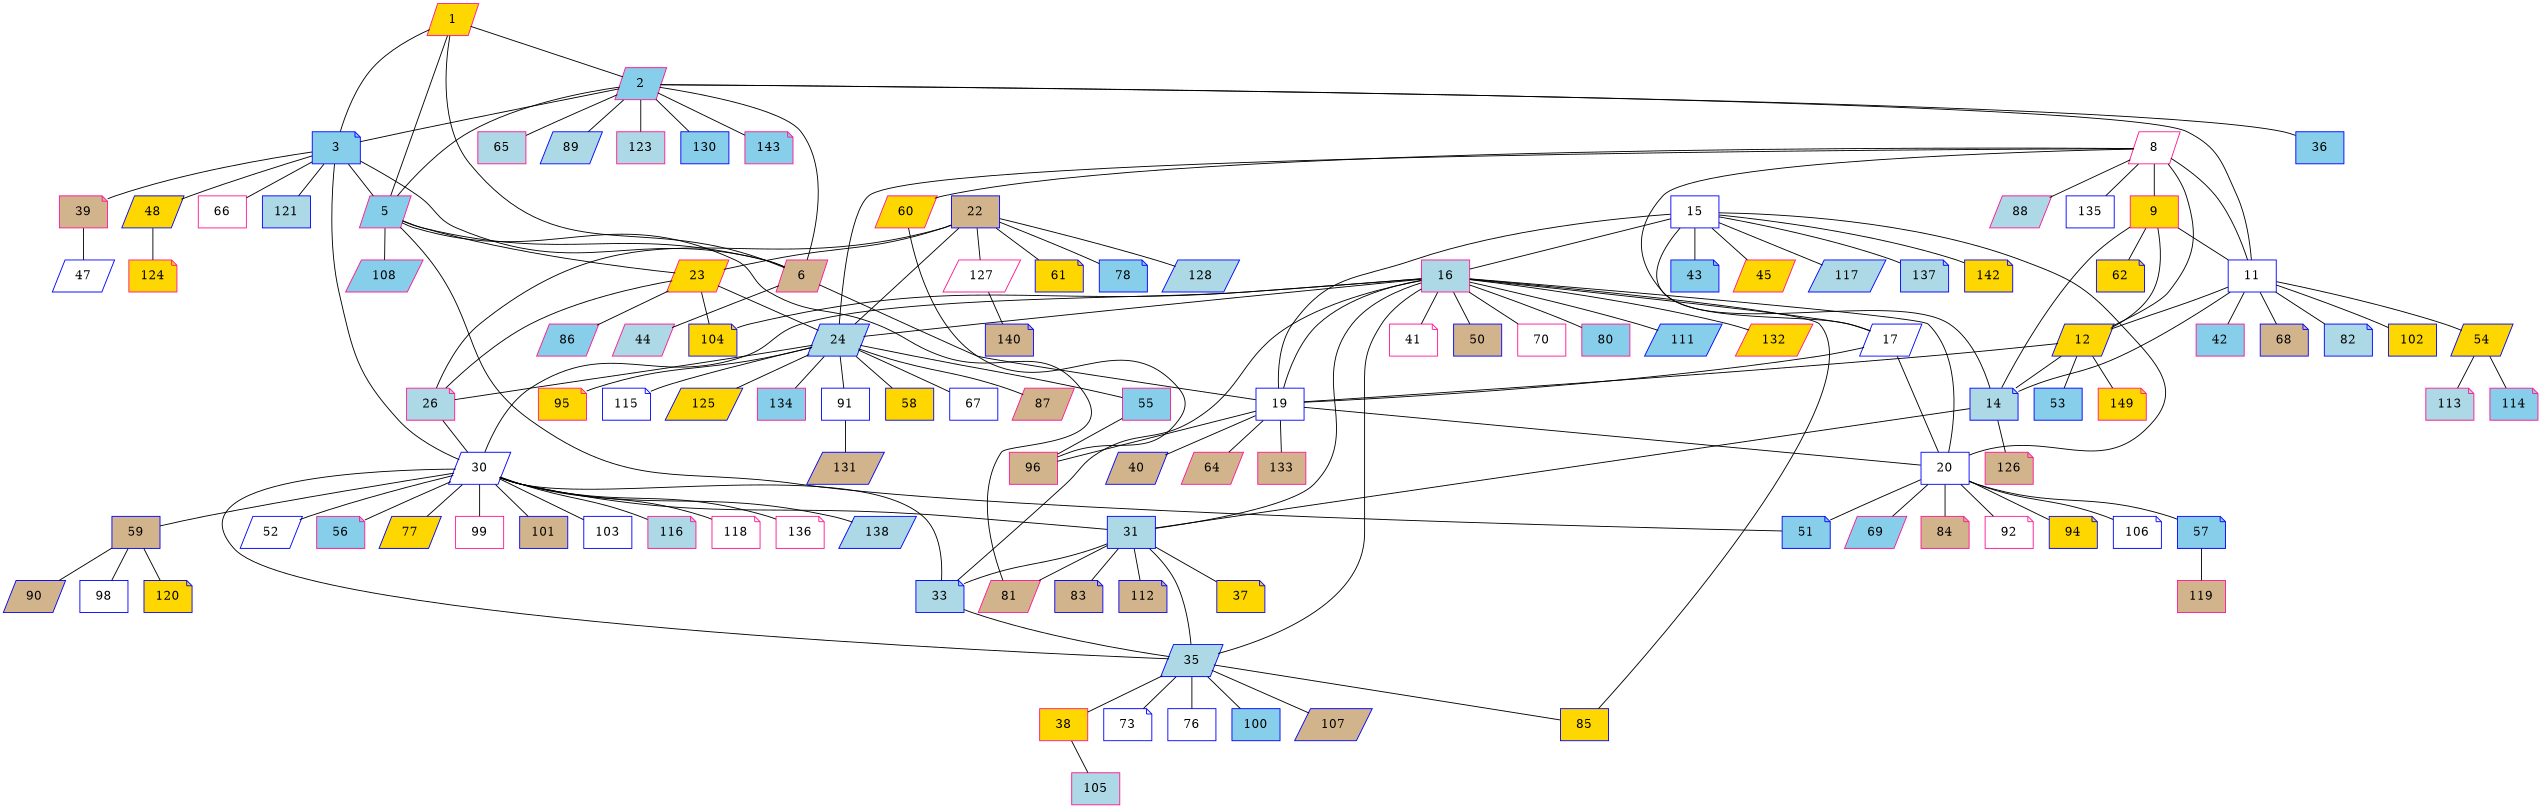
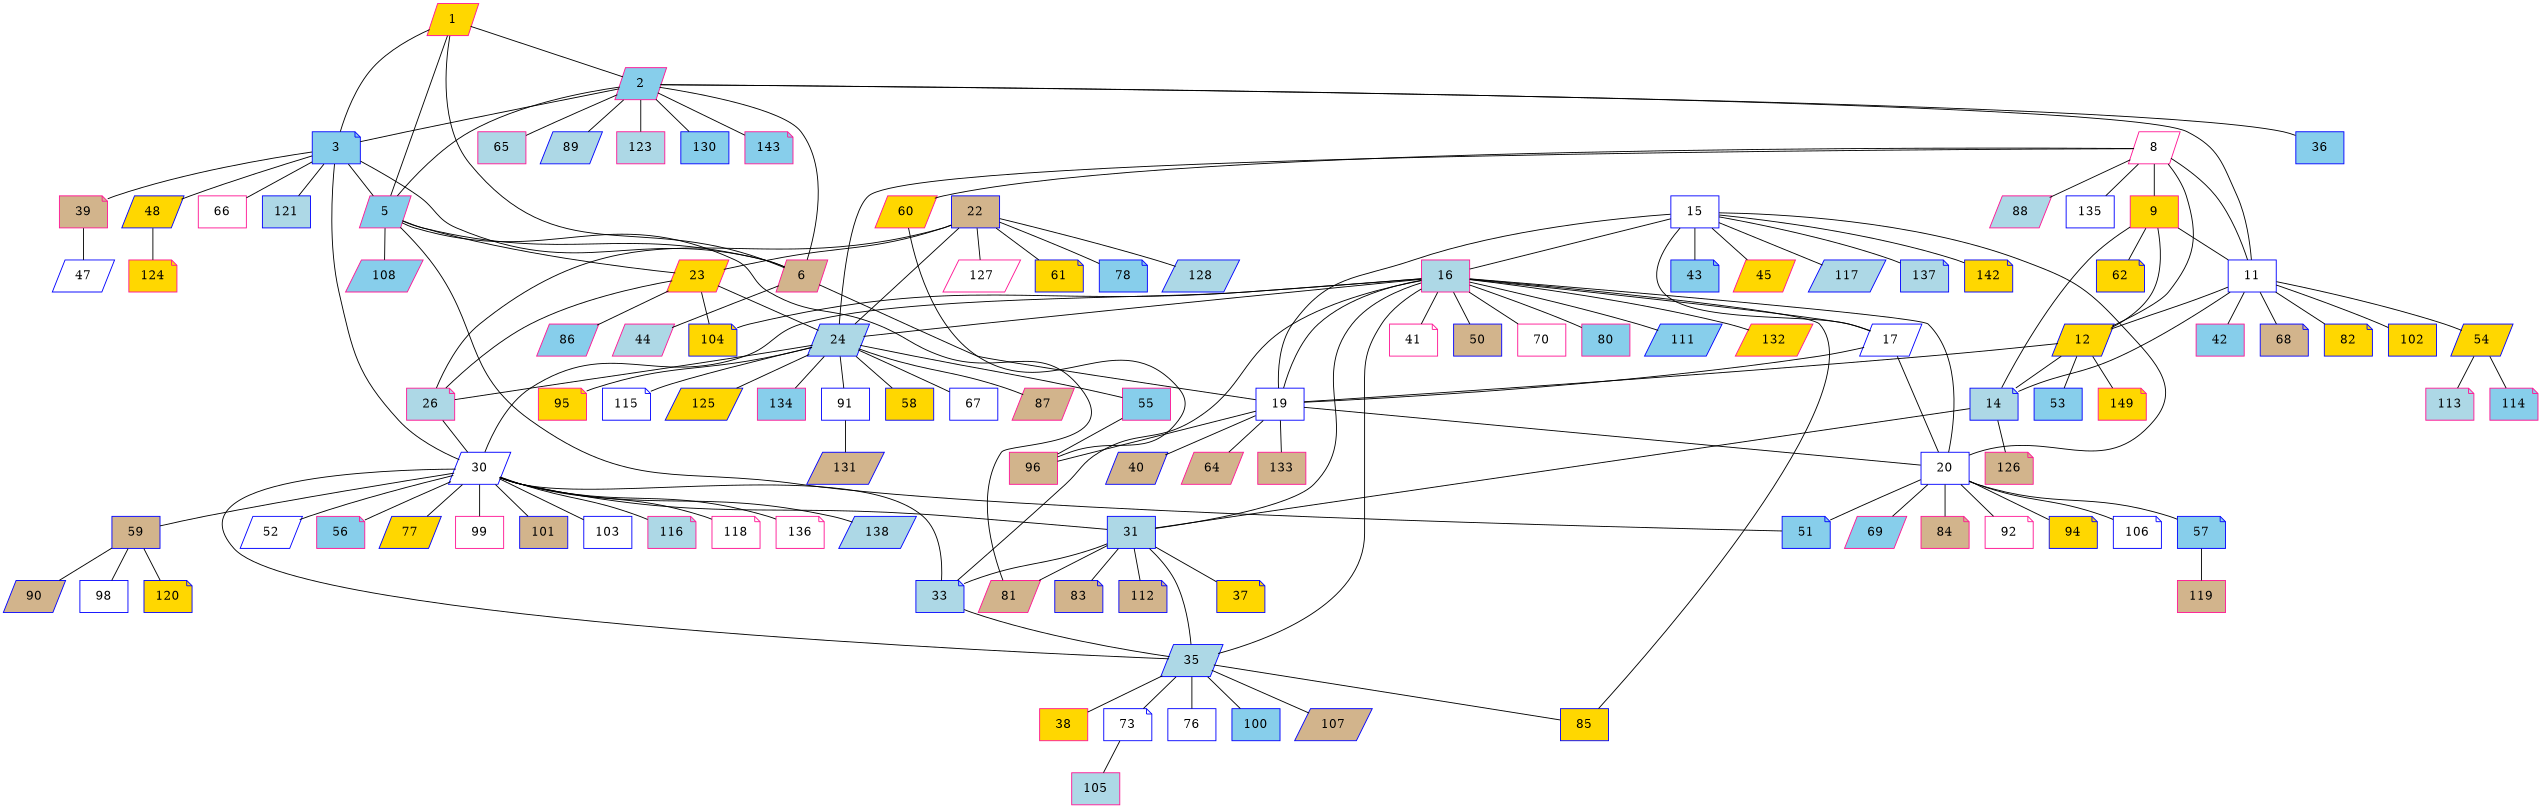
edge "8" -- "14": removed
node "140": removed
node "82": fillcolor lightblue -> gold
edge "38" -- "105": now "73" -- "105"
